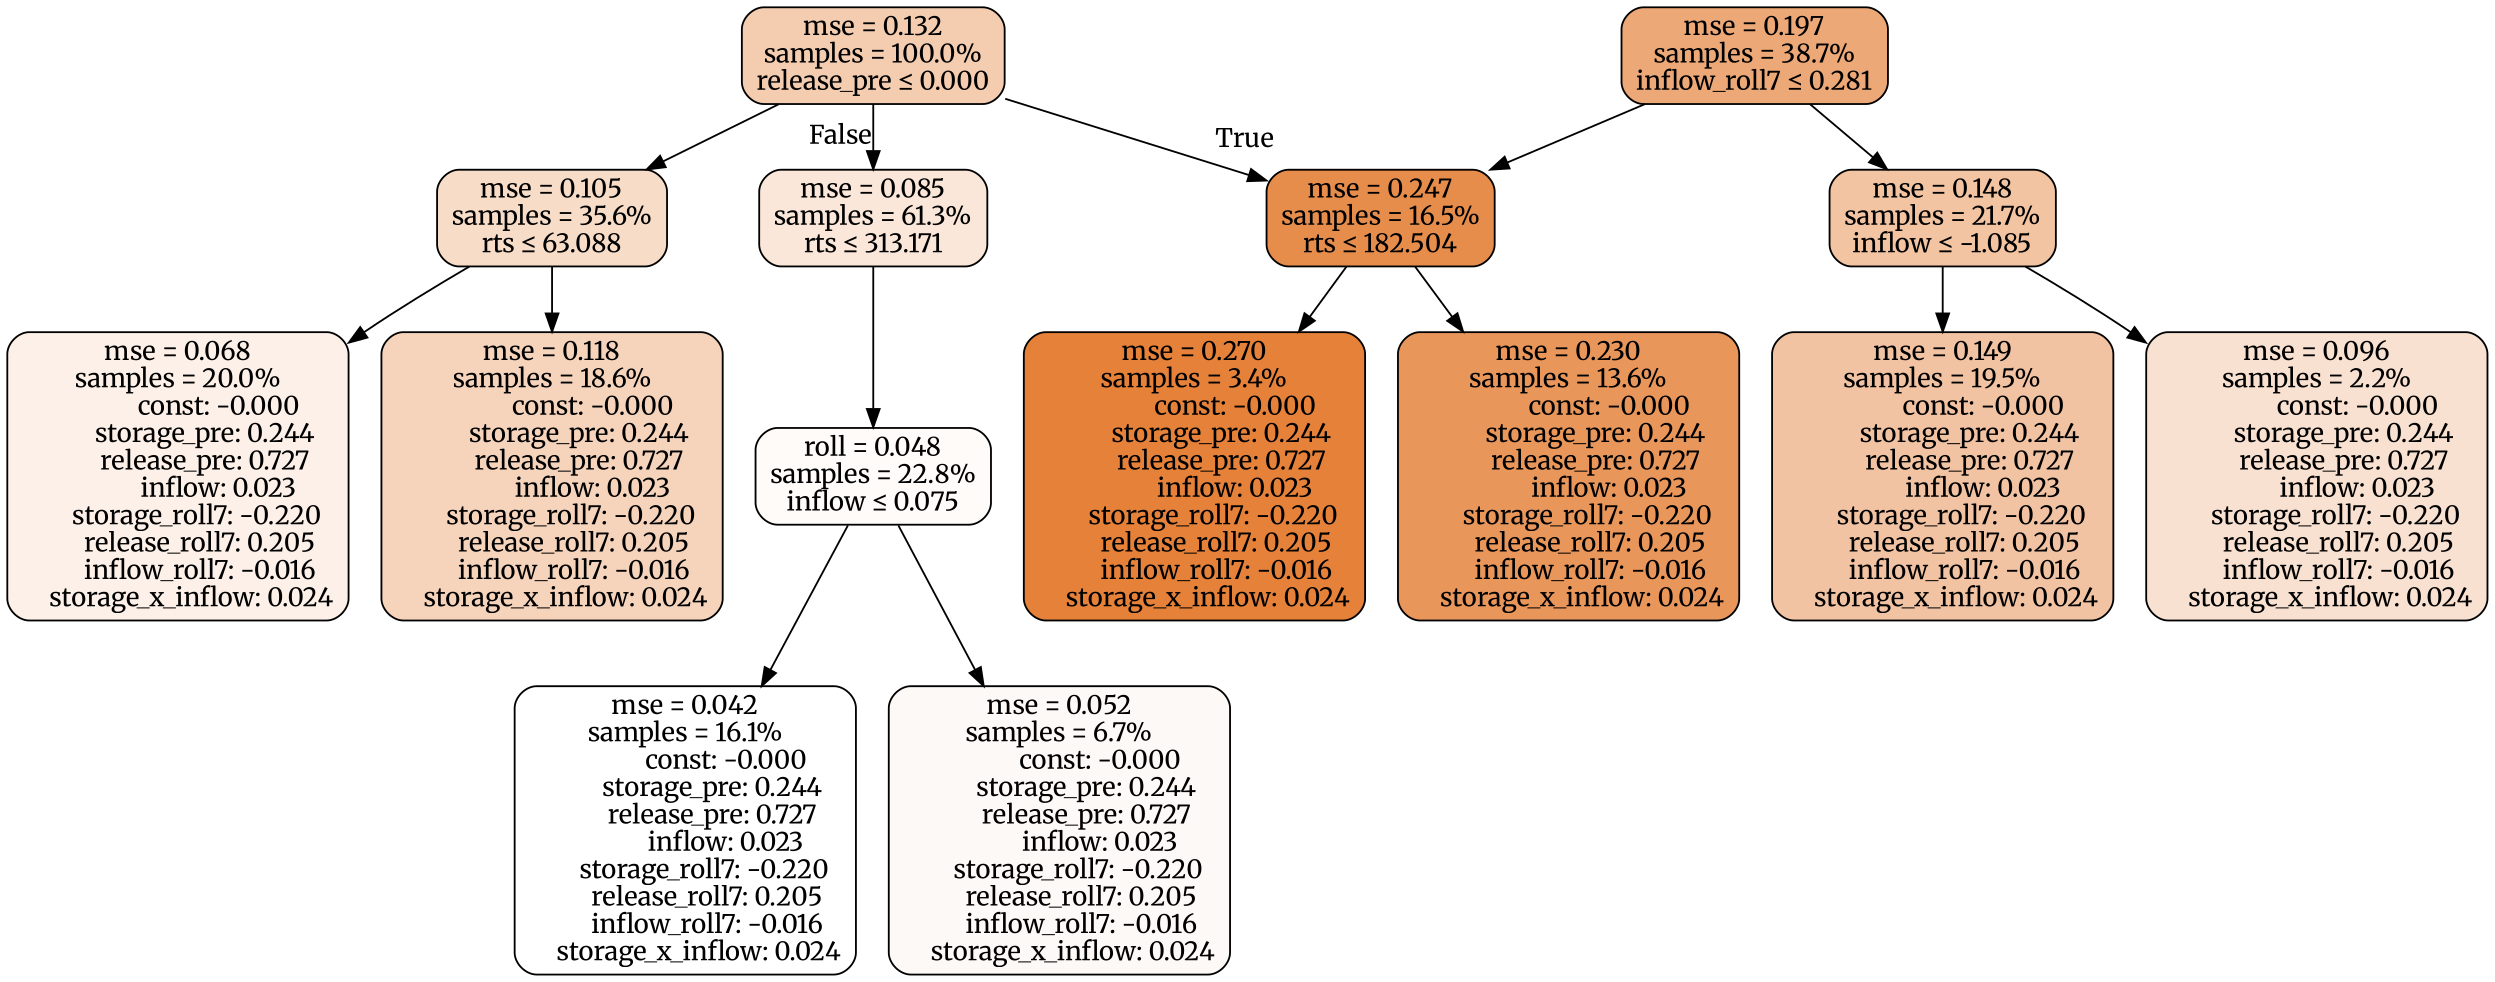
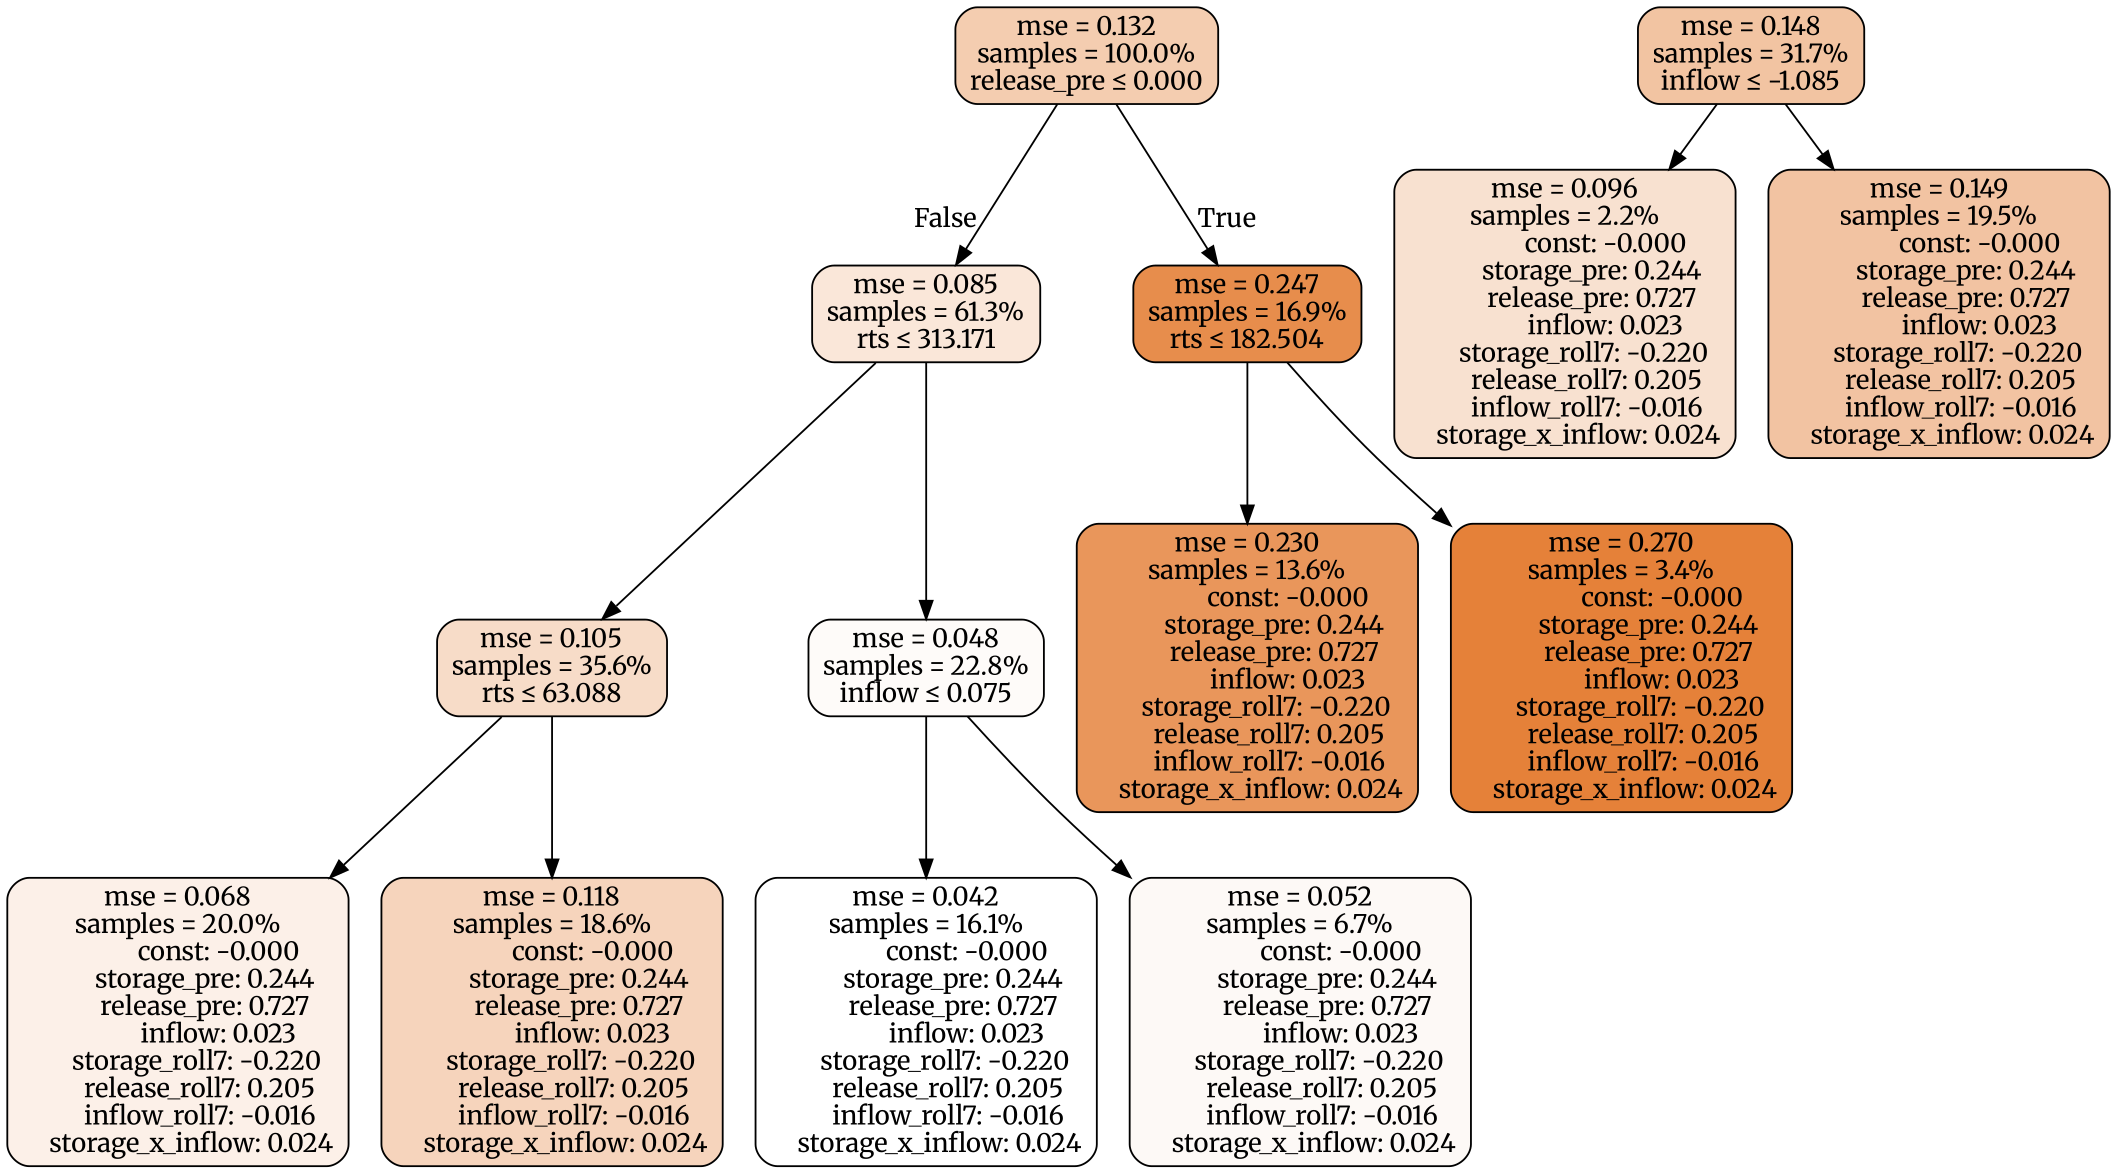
node "mse = 0.197 samples = 38.7% inflow_roll7 ≤ 0.281": removed
edge "mse = 0.132 samples = 100.0% release_pre ≤ 0.000" -> "mse = 0.105 samples = 35.6% rts ≤ 63.088": now "mse = 0.085 samples = 61.3% rts ≤ 313.171" -> "mse = 0.105 samples = 35.6% rts ≤ 63.088"
node "mse = 0.247 samples = 16.5% rts ≤ 182.504": label "mse = 0.247 samples = 16.5% rts ≤ 182.504" -> "mse = 0.247 samples = 16.9% rts ≤ 182.504"
node "mse = 0.148 samples = 21.7% inflow ≤ -1.085": label "mse = 0.148 samples = 21.7% inflow ≤ -1.085" -> "mse = 0.148 samples = 31.7% inflow ≤ -1.085"
node "roll = 0.048 samples = 22.8% inflow ≤ 0.075": label "roll = 0.048 samples = 22.8% inflow ≤ 0.075" -> "mse = 0.048 samples = 22.8% inflow ≤ 0.075"
